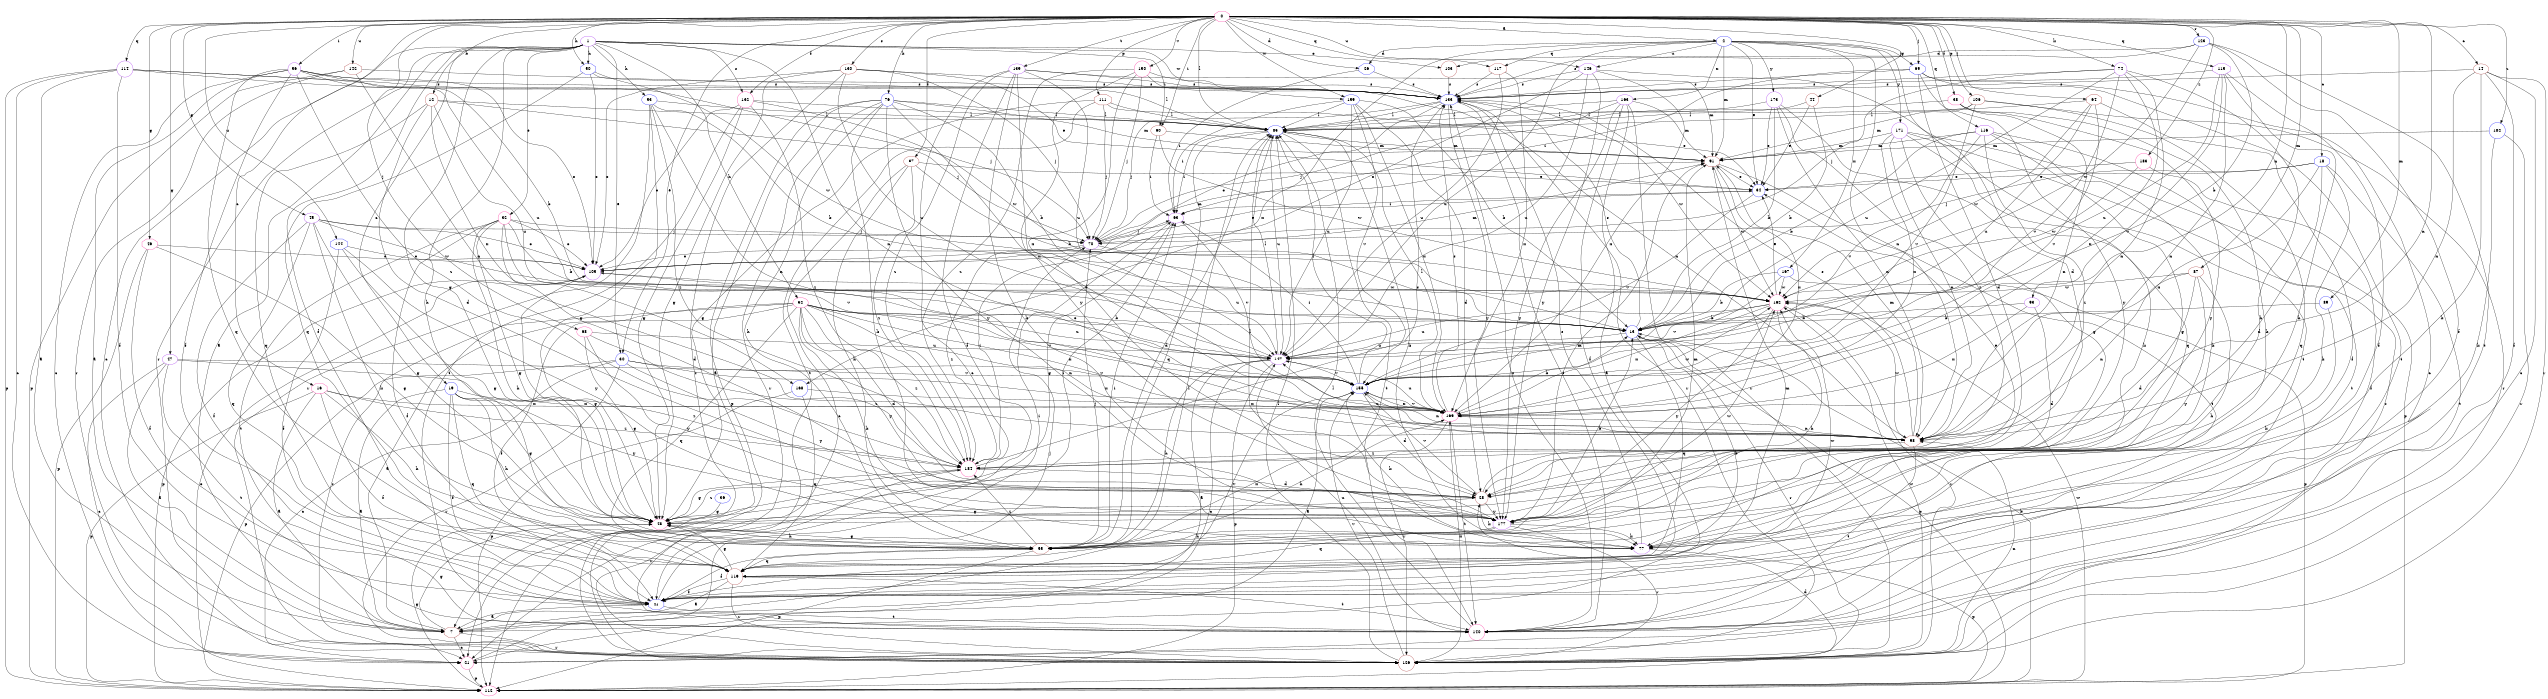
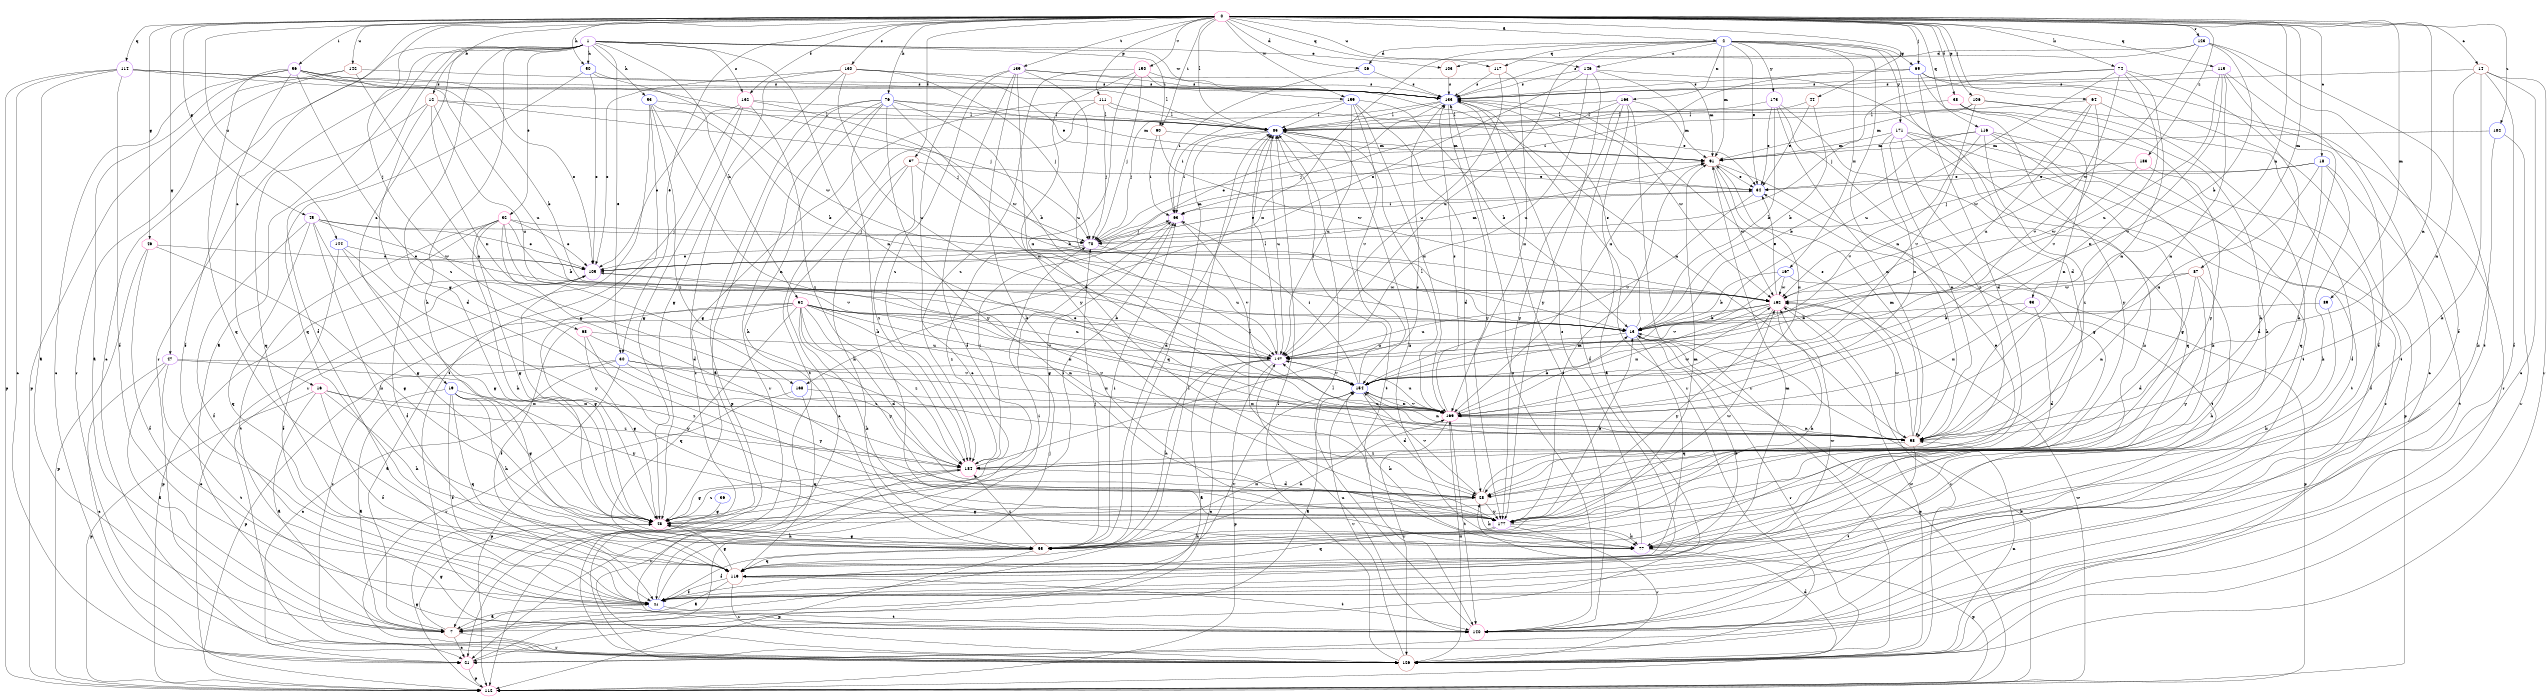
node "155": label "155" -> "154"
